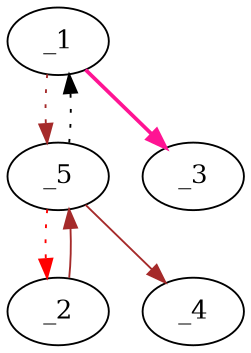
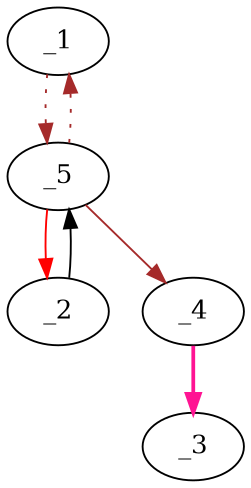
edge "_1" -> "_3": now "_4" -> "_3"
edge "_5" -> "_1": color black -> brown
edge "_5" -> "_2": style dotted -> solid
edge "_2" -> "_5": color brown -> black
